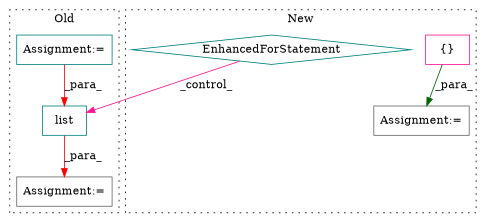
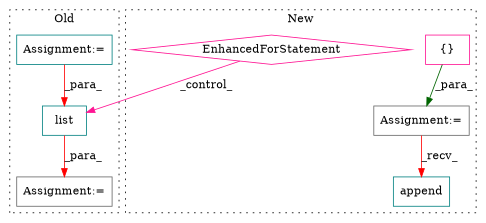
node "EnhancedForStatement": color teal -> deeppink
node "append": added
